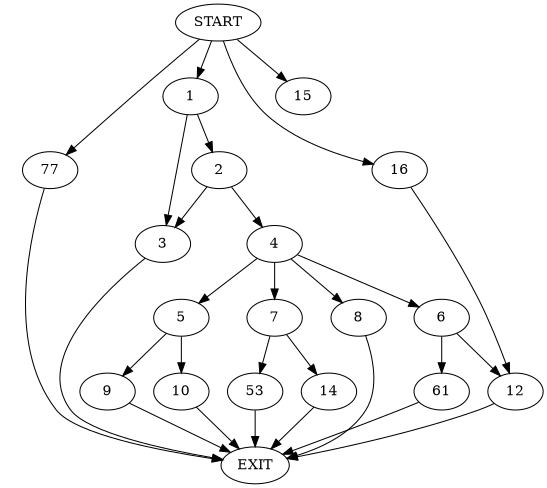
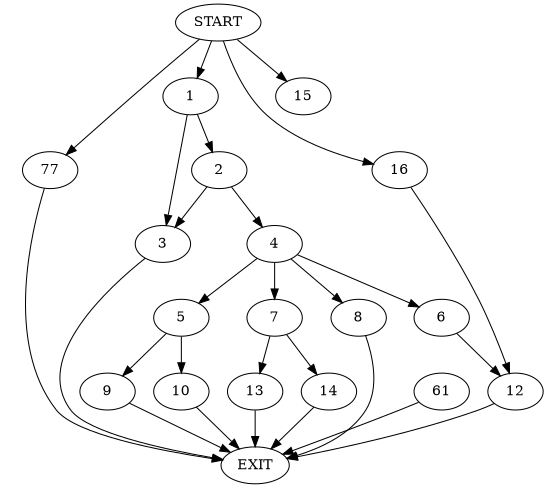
edge "6" -> "61": removed
node "53": label "53" -> "13"
